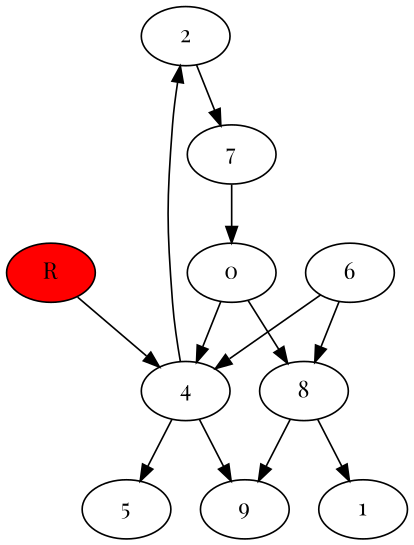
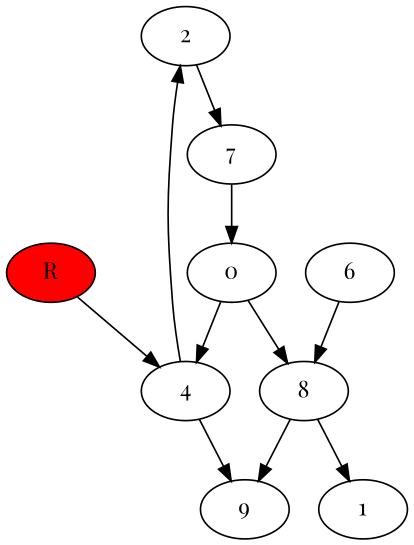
edge "6" -> "4": removed
node "5": removed
